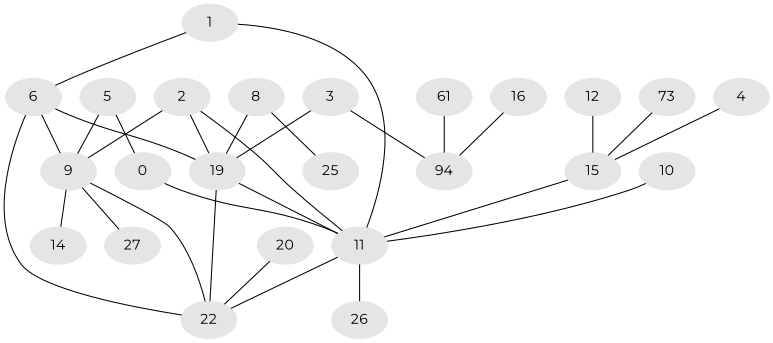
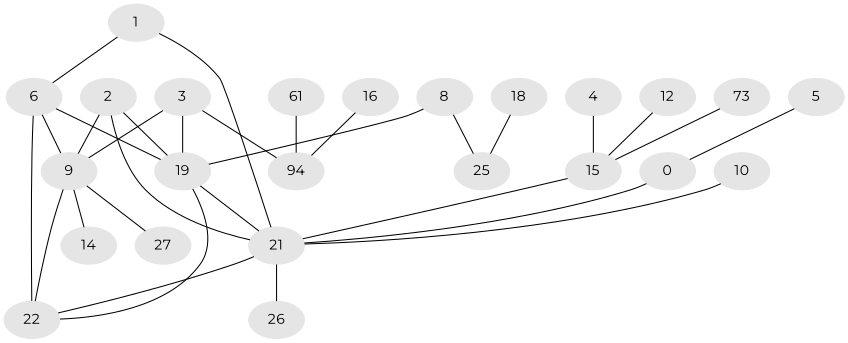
node "18": added
edge "5" -- "9": now "3" -- "9"
node "20": removed
node "11": label "11" -> "21"
